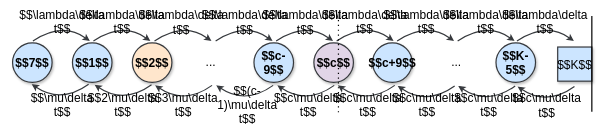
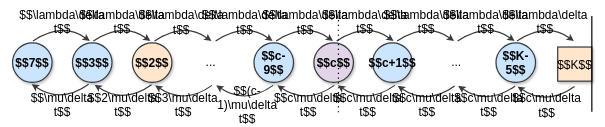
node "$$1$$": label "$$1$$" -> "$$3$$"
node "$$c+9$$": label "$$c+9$$" -> "$$c+1$$"
node "$$K$$": fillcolor #cce5ff -> #ffe6cc
